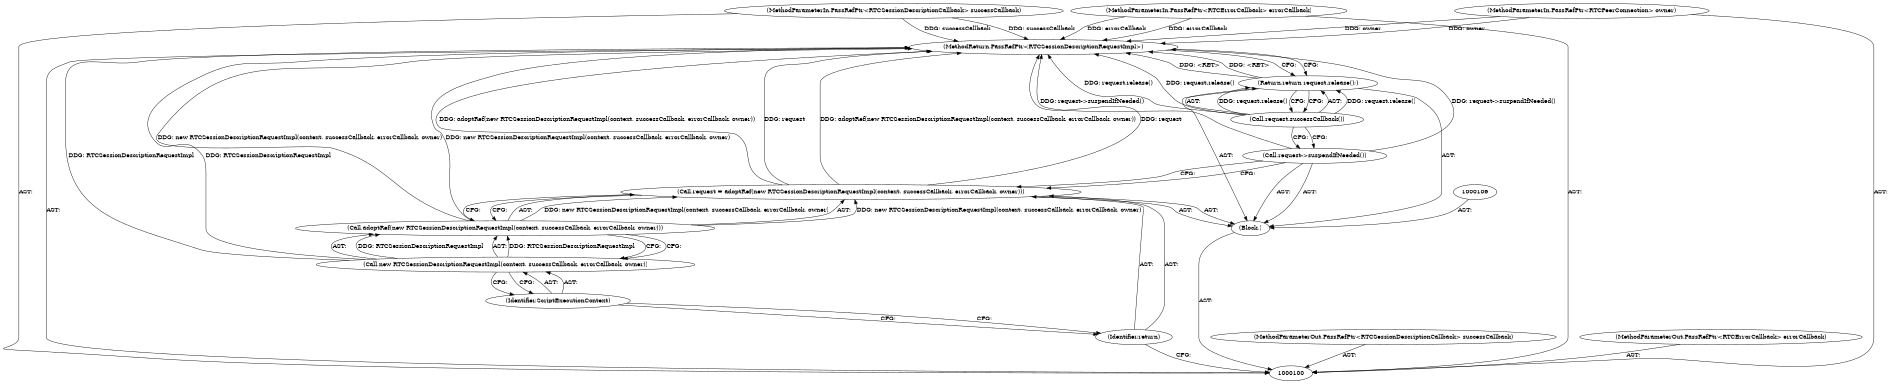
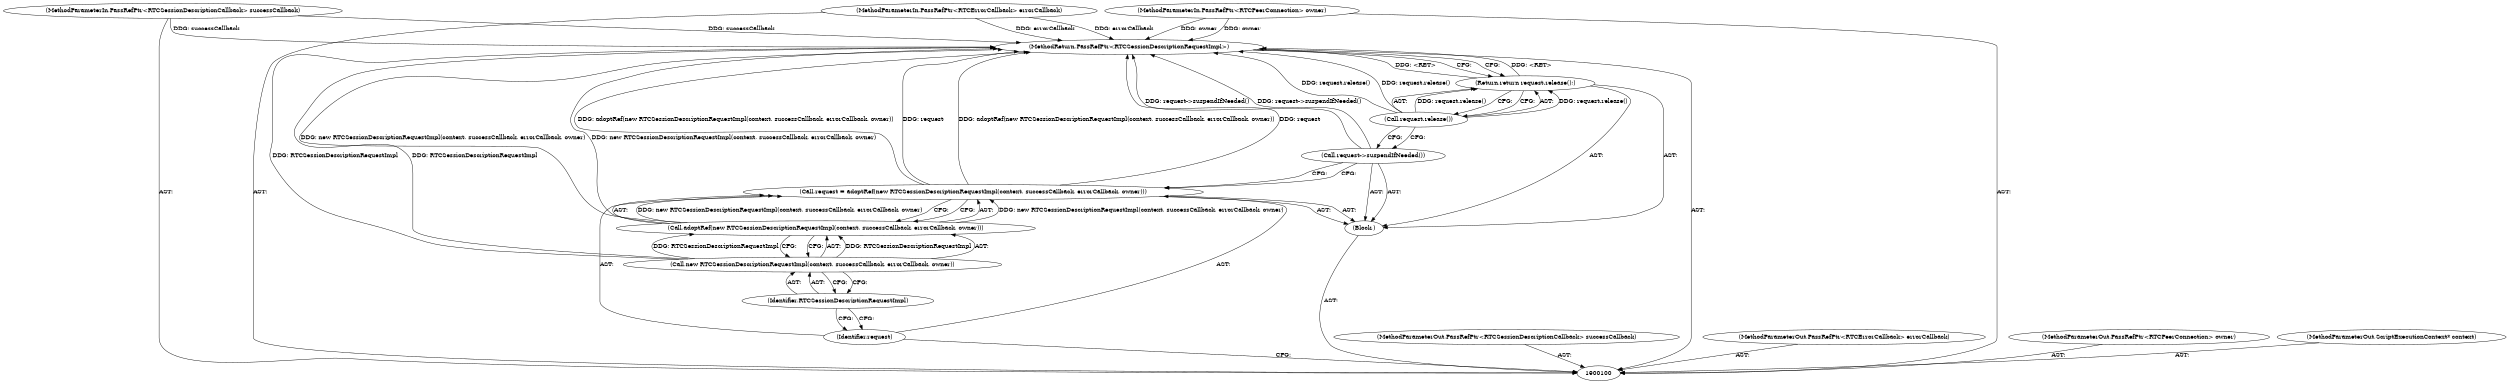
node "(Call,request.successCallback())": label "(Call,request.successCallback())" -> "(Call,request.release())"
node "1000106": removed
node "(Identifier,ScriptExecutionContext)": label "(Identifier,ScriptExecutionContext)" -> "(Identifier,RTCSessionDescriptionRequestImpl)"
node "(Identifier,return)": label "(Identifier,return)" -> "(Identifier,request)"
node "(MethodParameterOut,PassRefPtr<RTCPeerConnection> owner)": added
node "(MethodParameterOut,ScriptExecutionContext* context)": added
node "1000100": label "1000100" -> "1900100"
